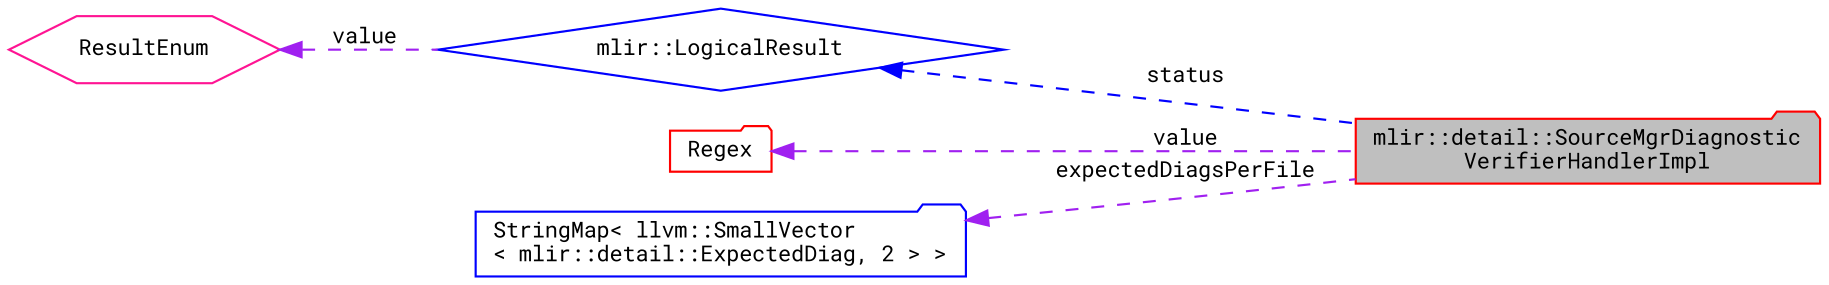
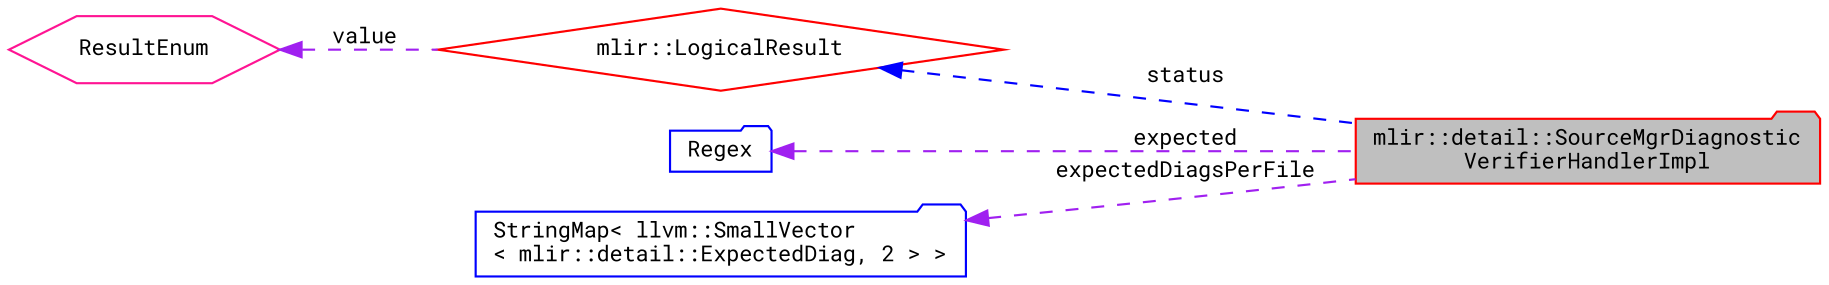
node "mlir::LogicalResult": color blue -> red
edge "mlir::detail::SourceMgrDiagnostic VerifierHandlerImpl" -> "Regex": label " value" -> " expected"
node "Regex": color red -> blue
